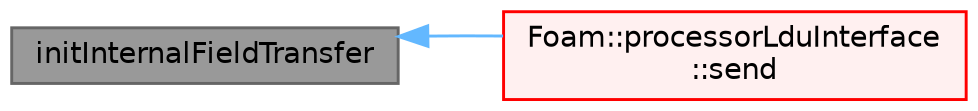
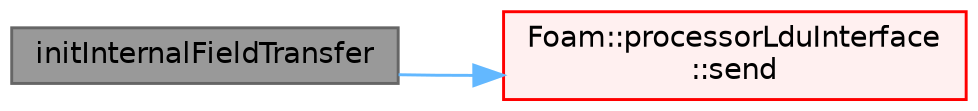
edge "Foam::processorLduInterface ::send" -> "initInternalFieldTransfer": reversed
